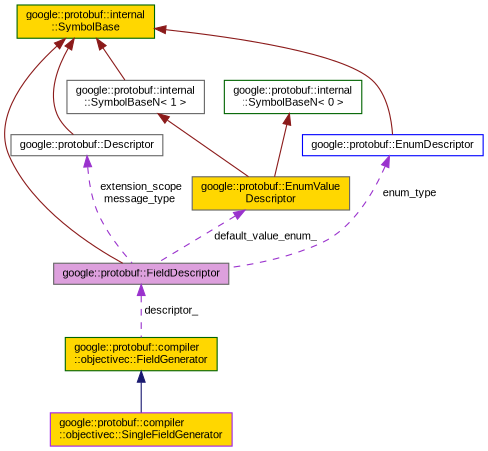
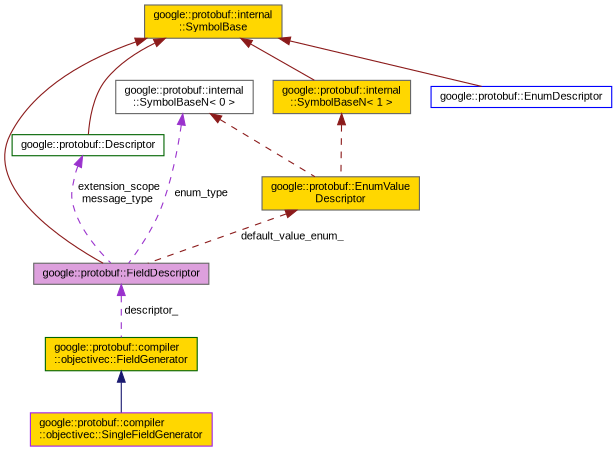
node "google::protobuf::internal ::SymbolBase": color darkgreen -> gray40
node "google::protobuf::internal ::SymbolBaseN< 1 >": fillcolor white -> gold
node "google::protobuf::internal ::SymbolBaseN< 0 >": color darkgreen -> gray40
node "google::protobuf::Descriptor": color gray40 -> darkgreen
edge "google::protobuf::EnumValue Descriptor" -> "google::protobuf::internal ::SymbolBaseN< 1 >": style solid -> dashed
edge "google::protobuf::EnumValue Descriptor" -> "google::protobuf::internal ::SymbolBaseN< 0 >": style solid -> dashed
edge "google::protobuf::FieldDescriptor" -> "google::protobuf::EnumValue Descriptor": color darkorchid3 -> firebrick4
edge "google::protobuf::FieldDescriptor" -> "google::protobuf::EnumDescriptor": now "google::protobuf::FieldDescriptor" -> "google::protobuf::internal ::SymbolBaseN< 0 >"
